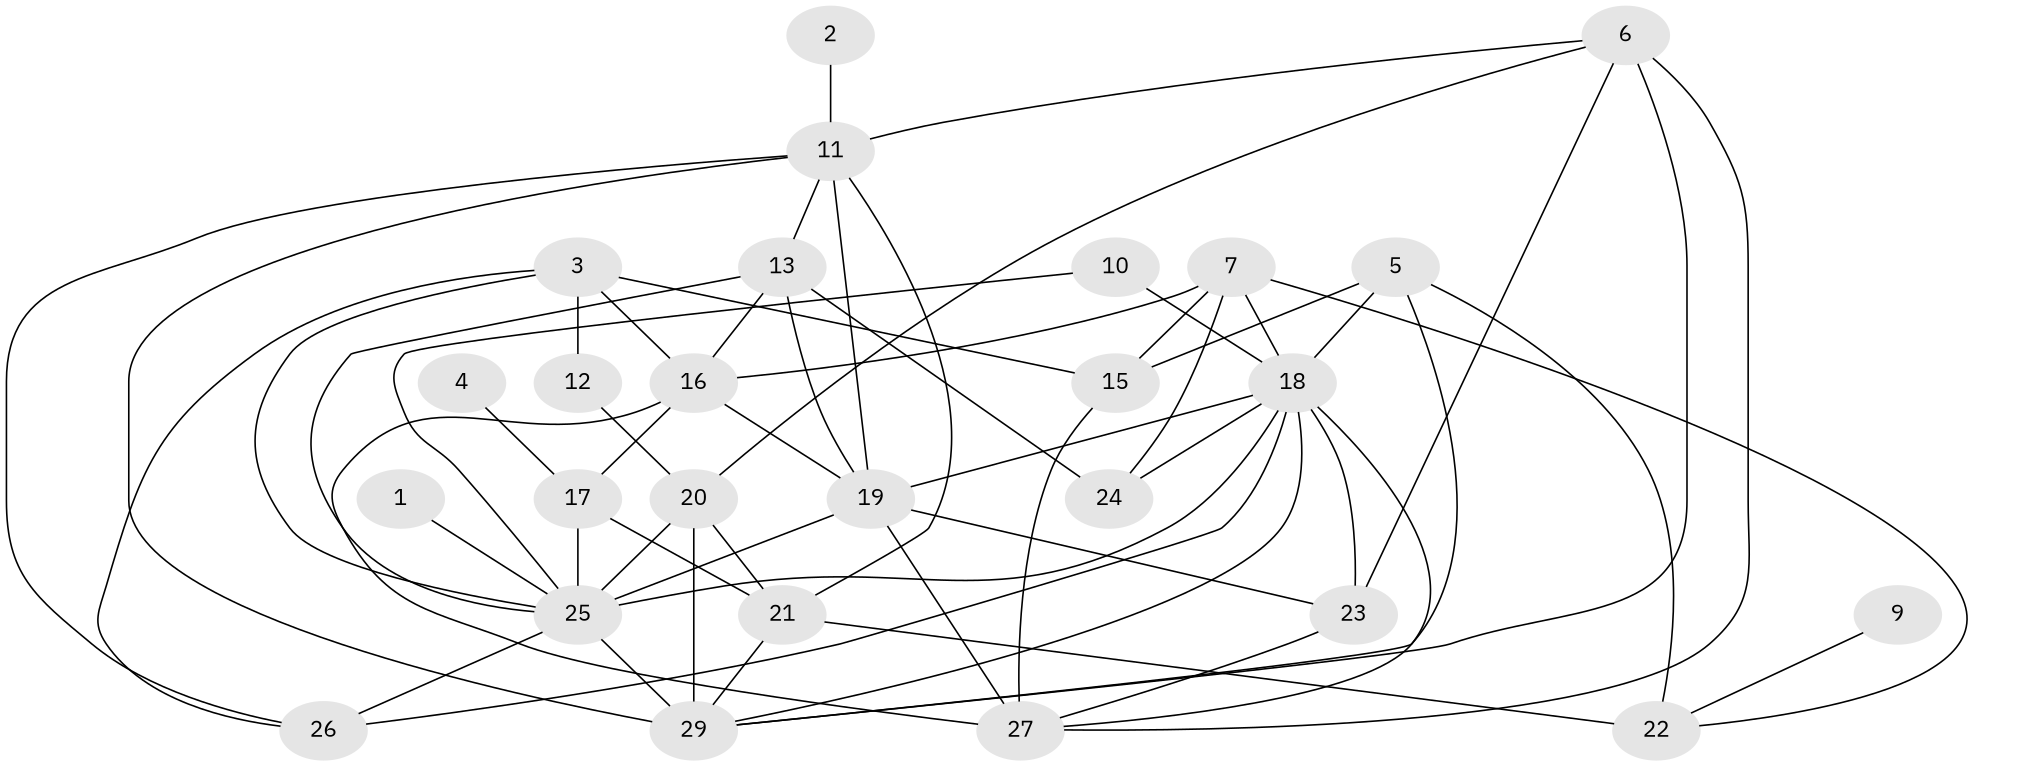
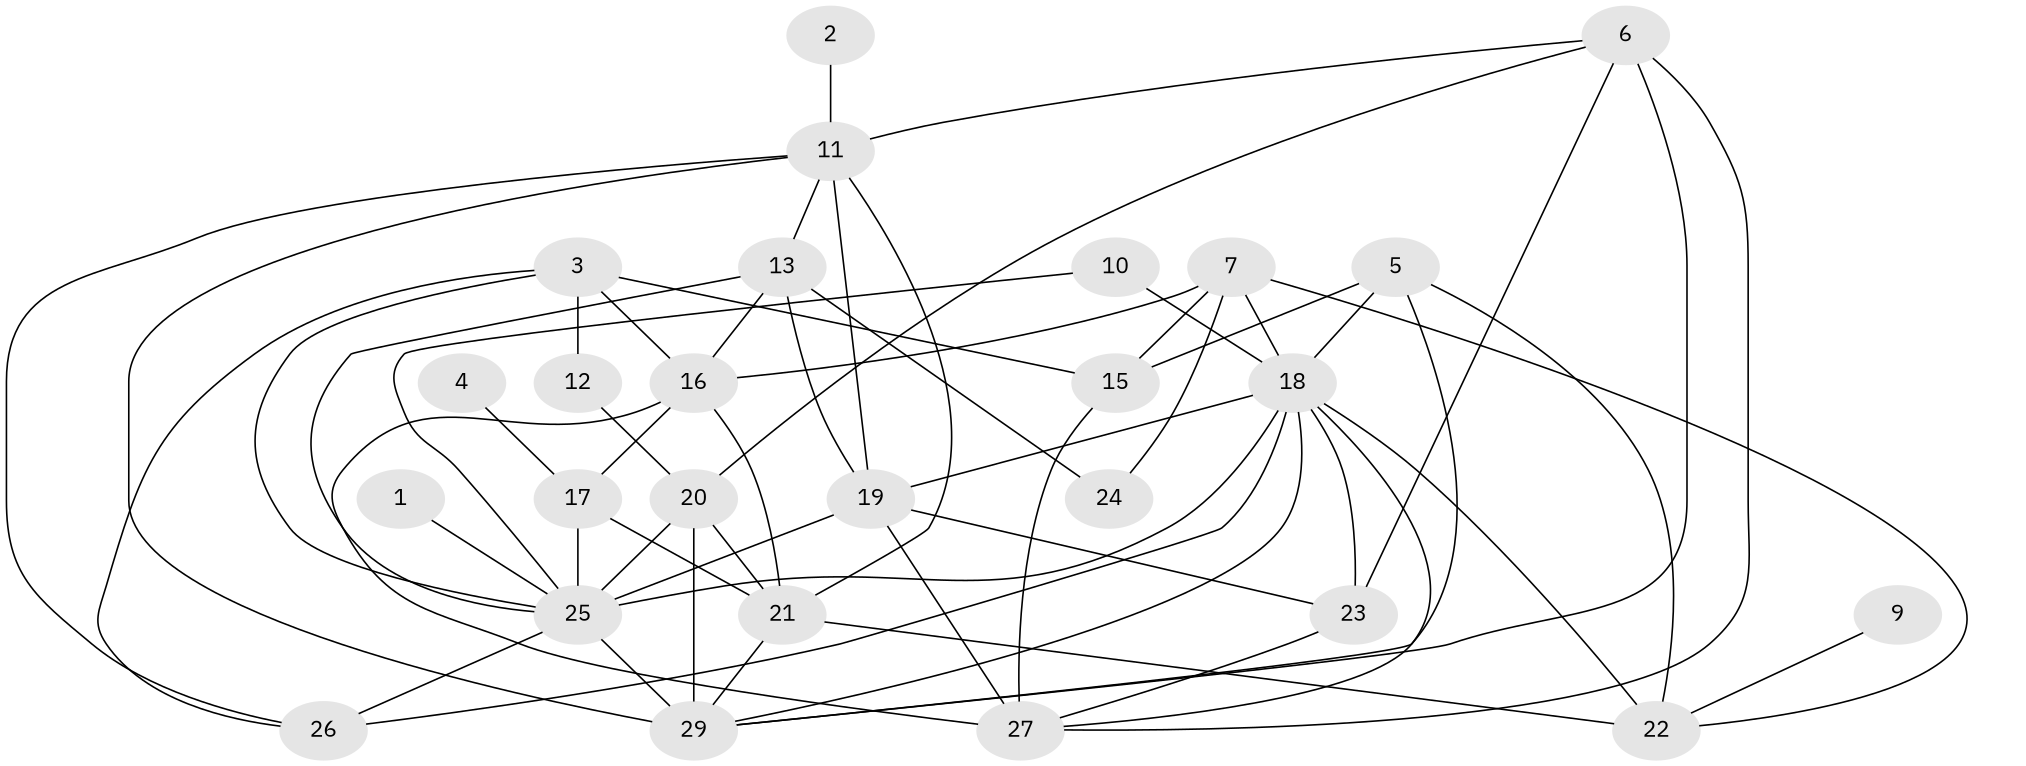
edge "16" -- "19": now "16" -- "21"
edge "18" -- "24": now "18" -- "22"
